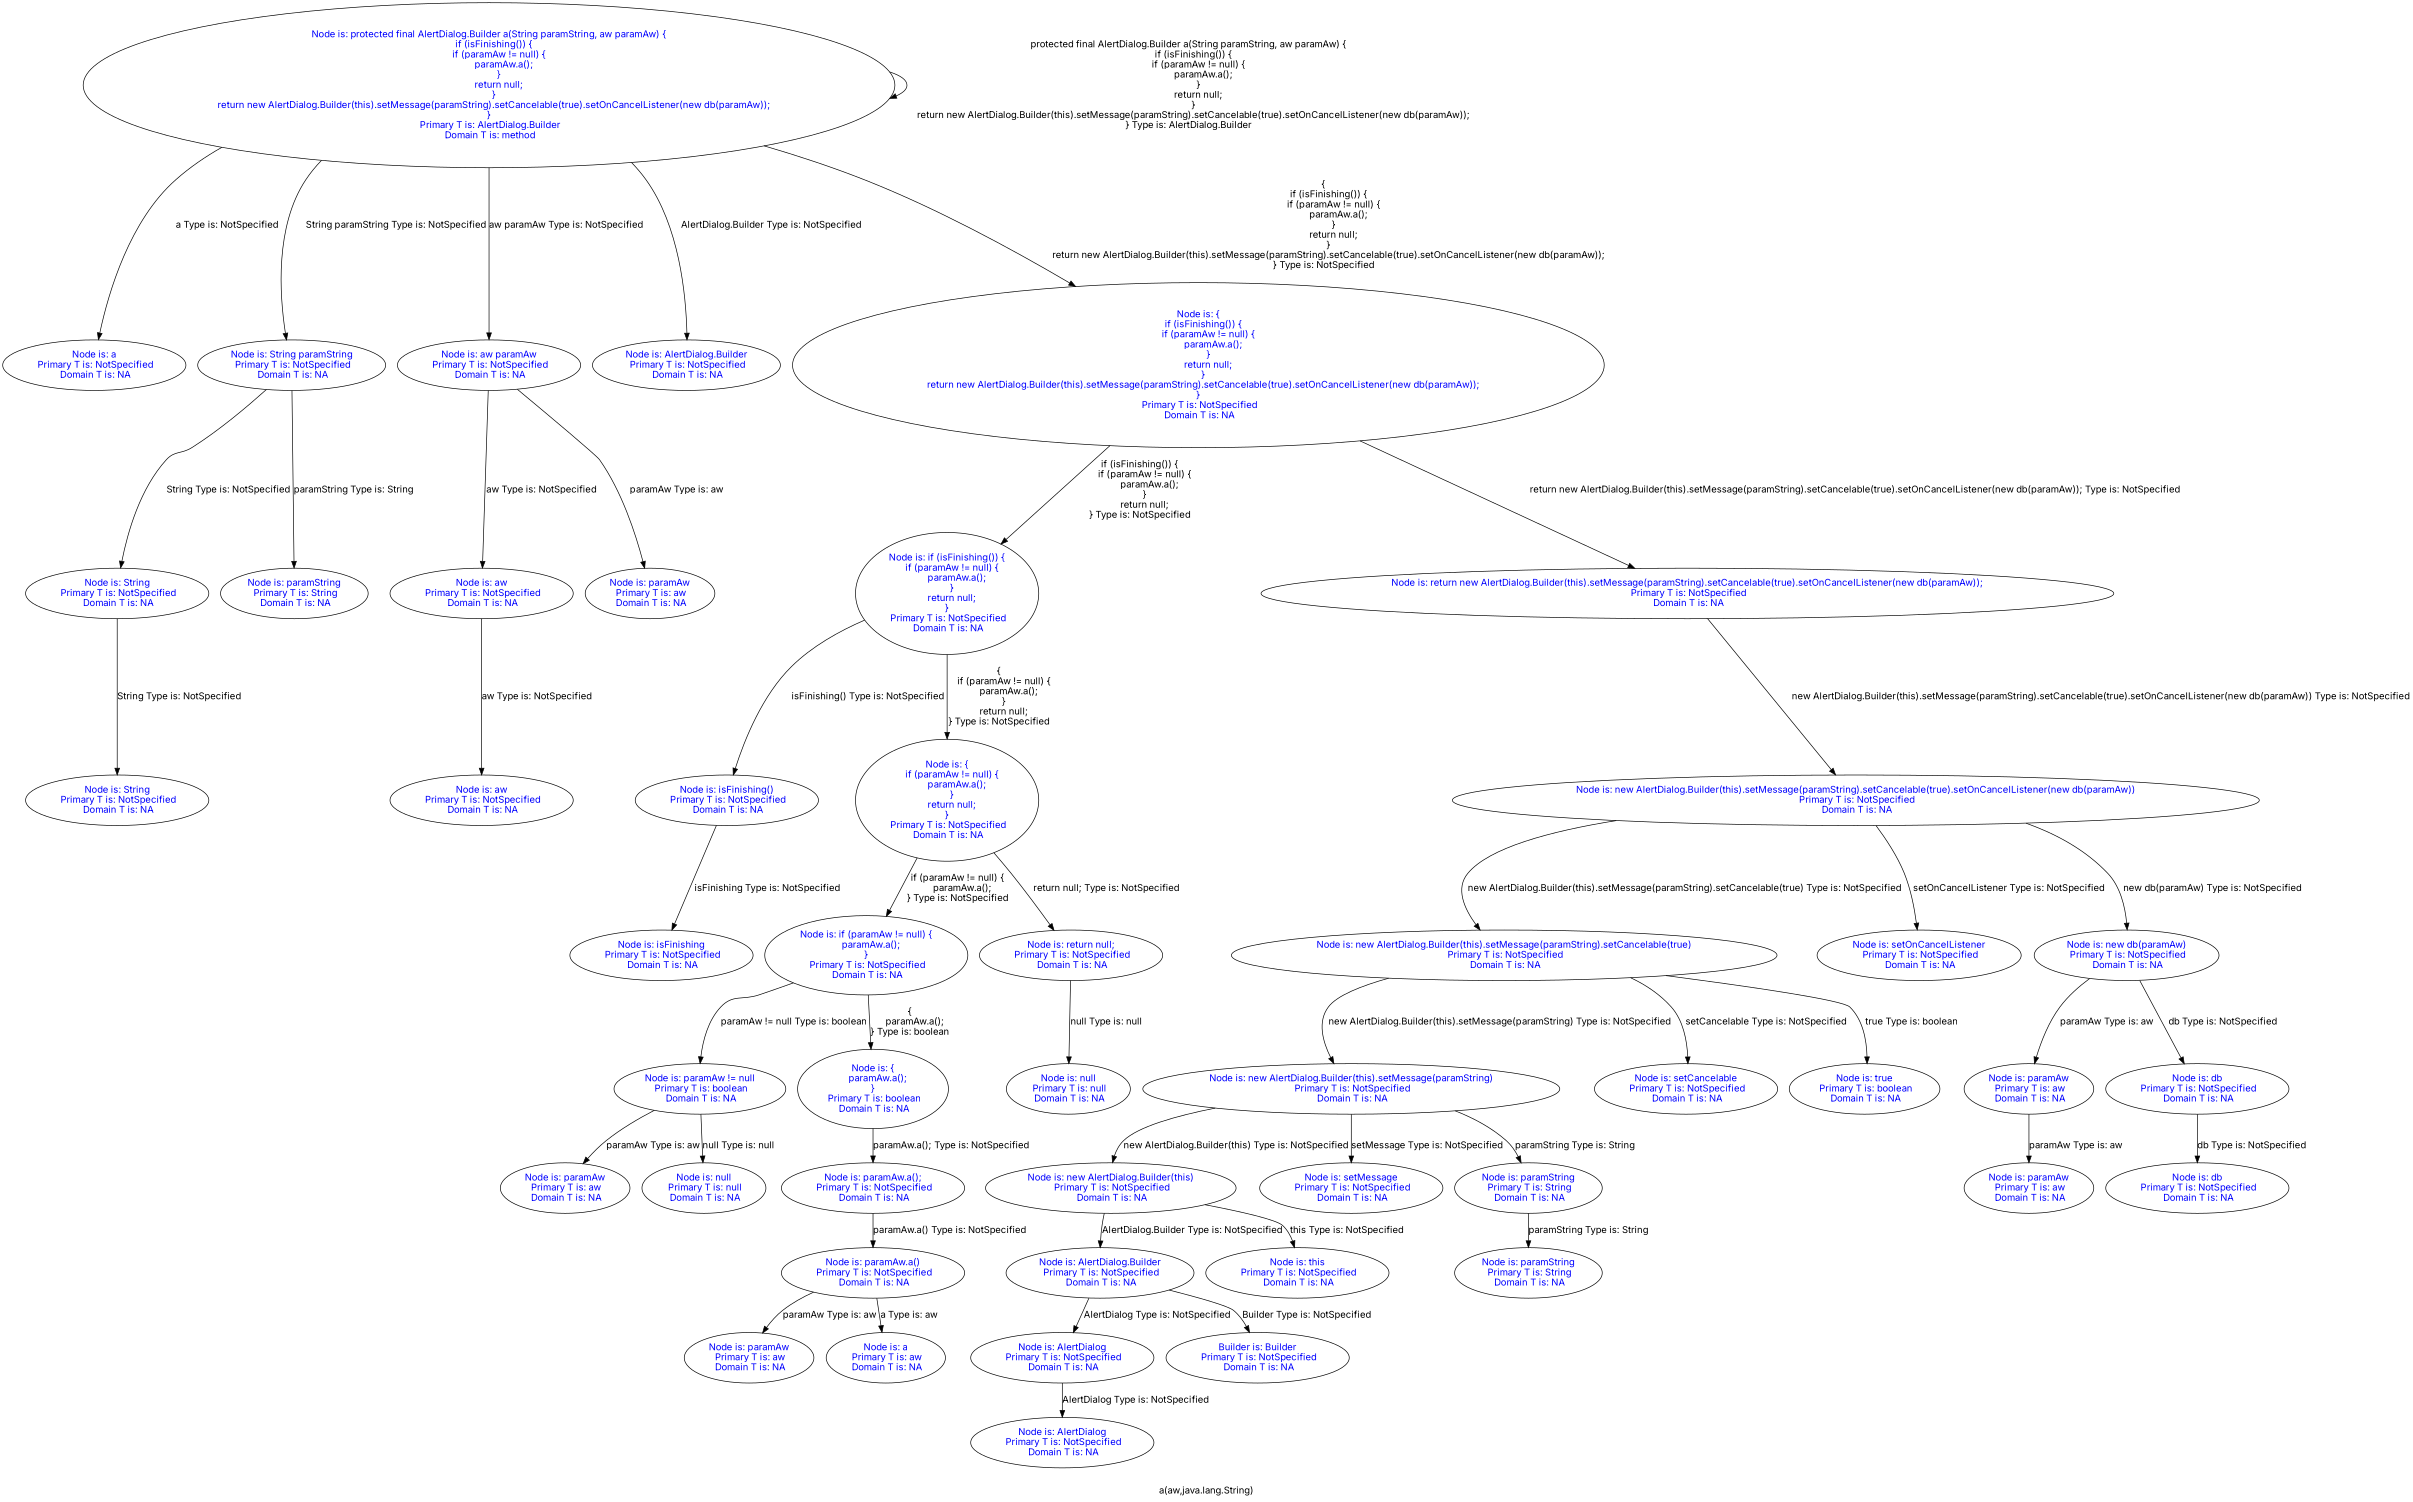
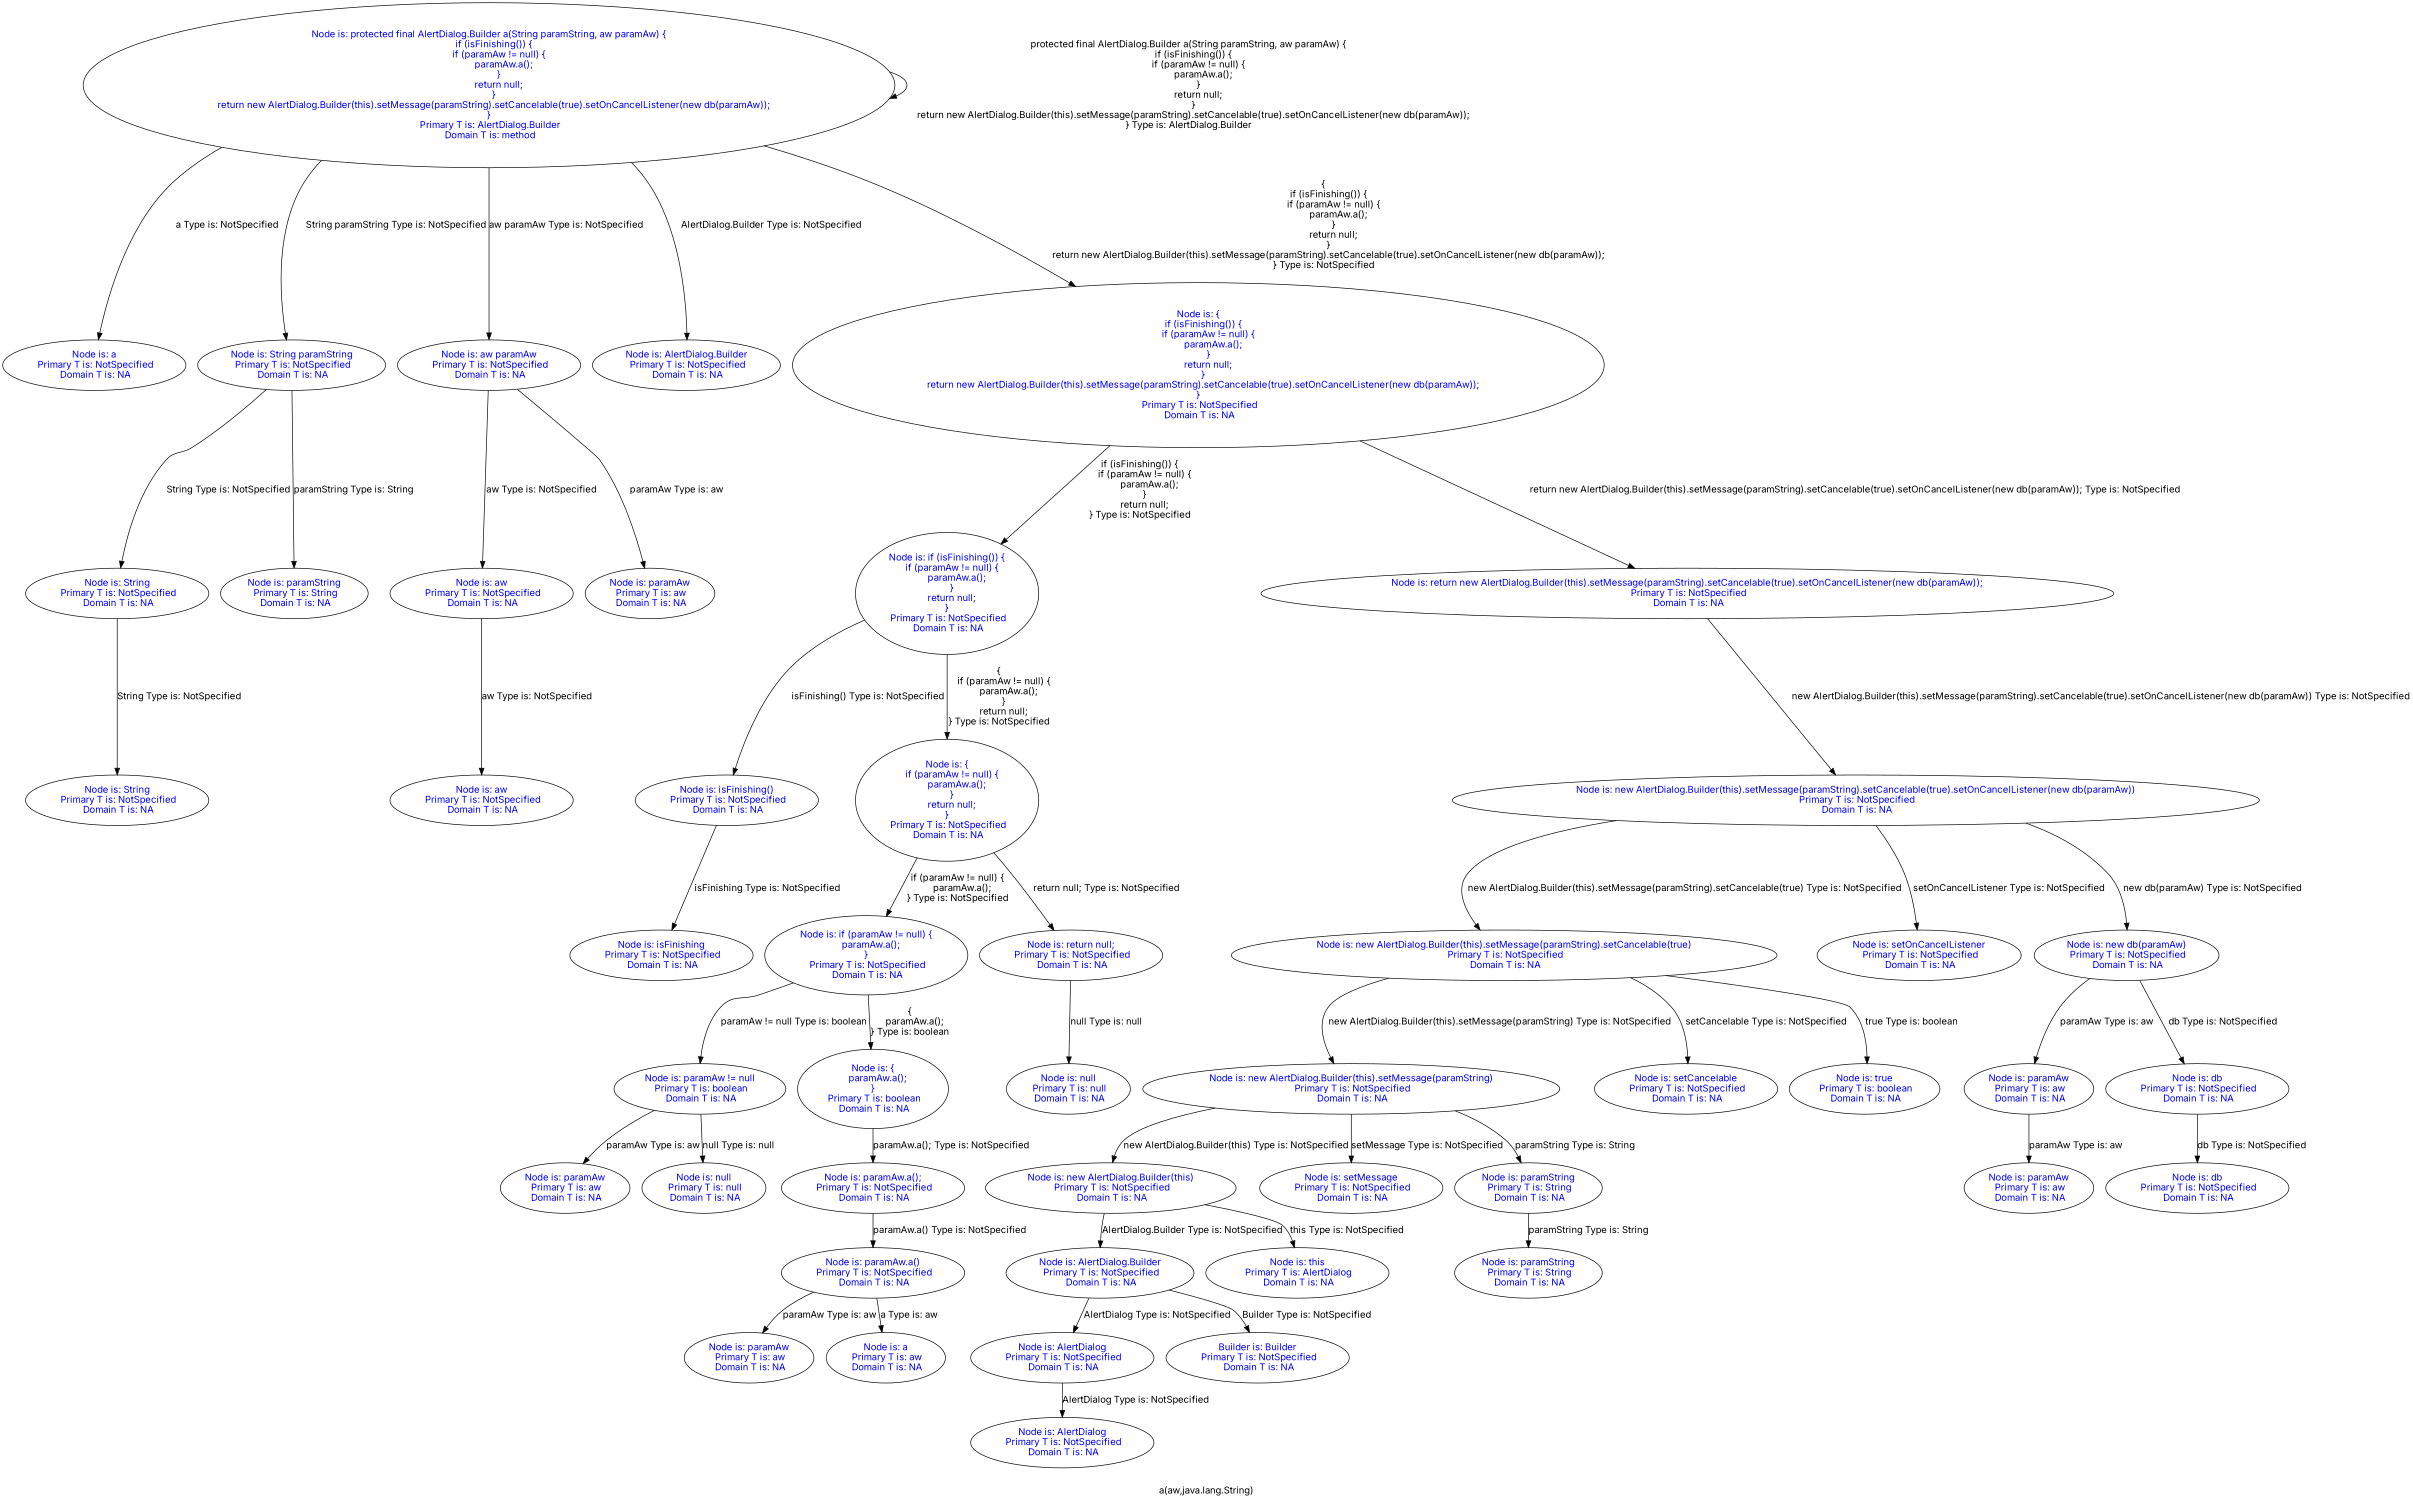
node "Node is: this Primary T is: NotSpecified Domain T is: NA": label "Node is: this Primary T is: NotSpecified Domain T is: NA" -> "Node is: this Primary T is: AlertDialog Domain T is: NA"
